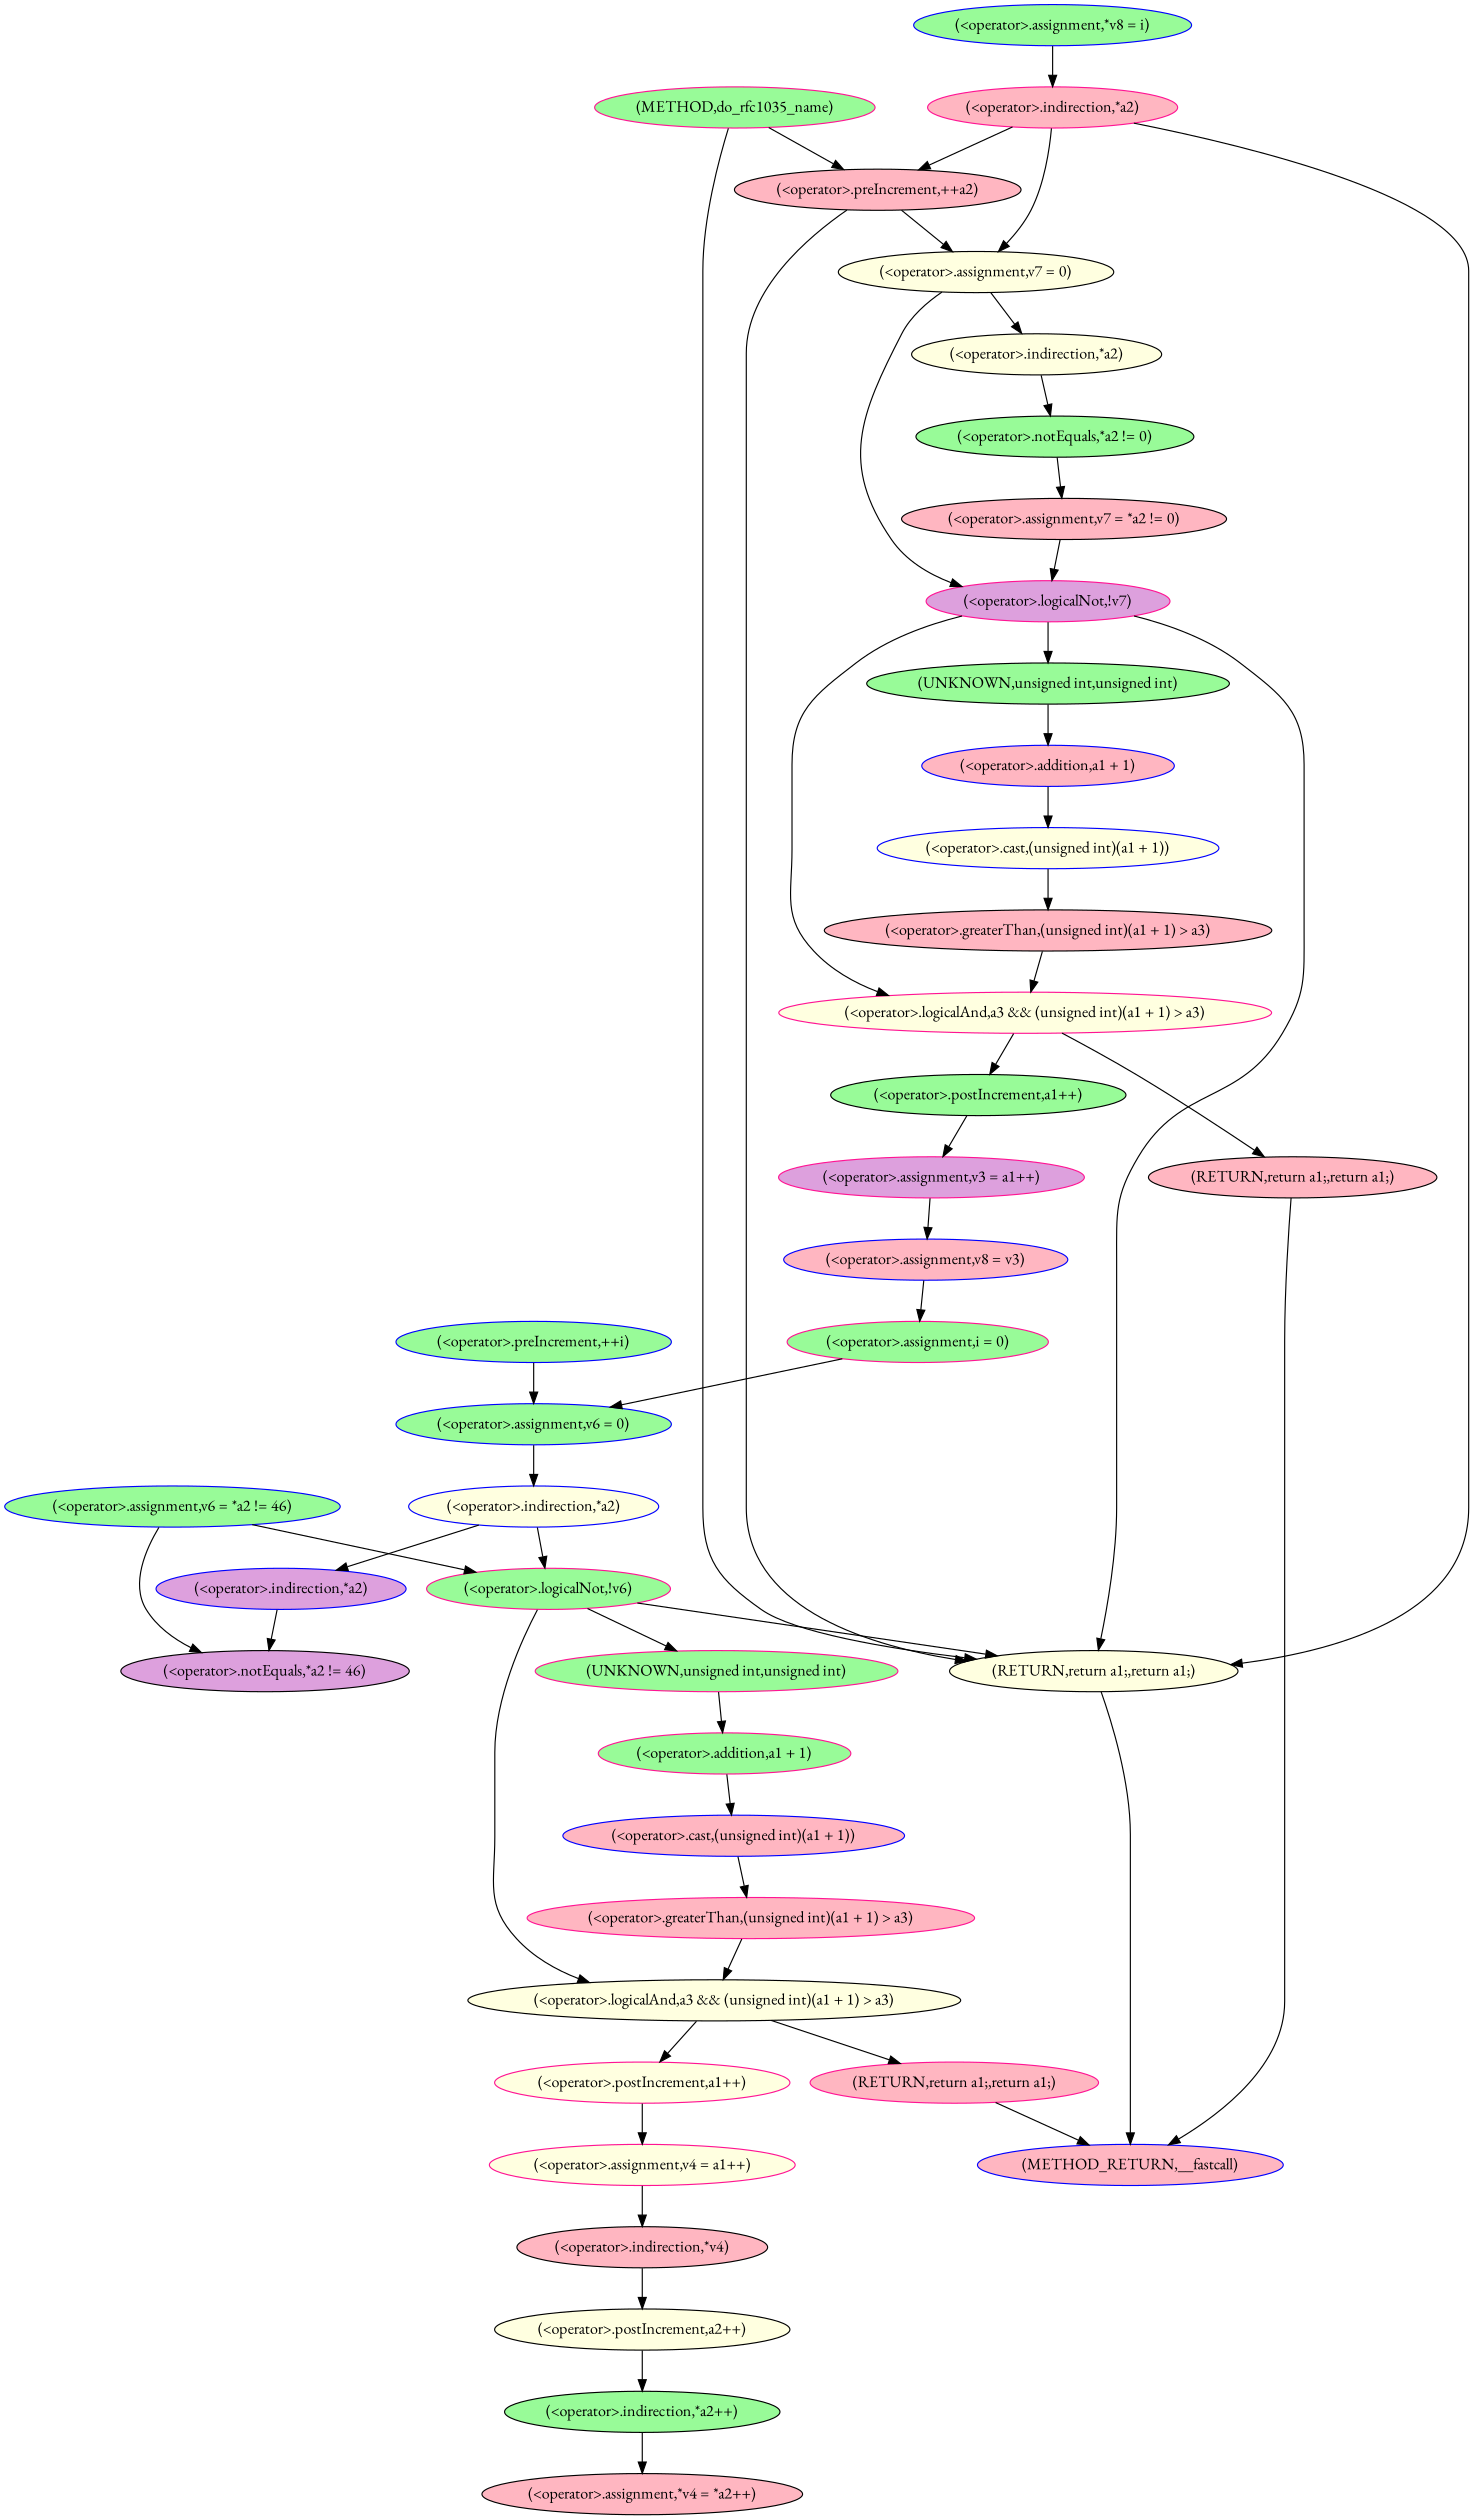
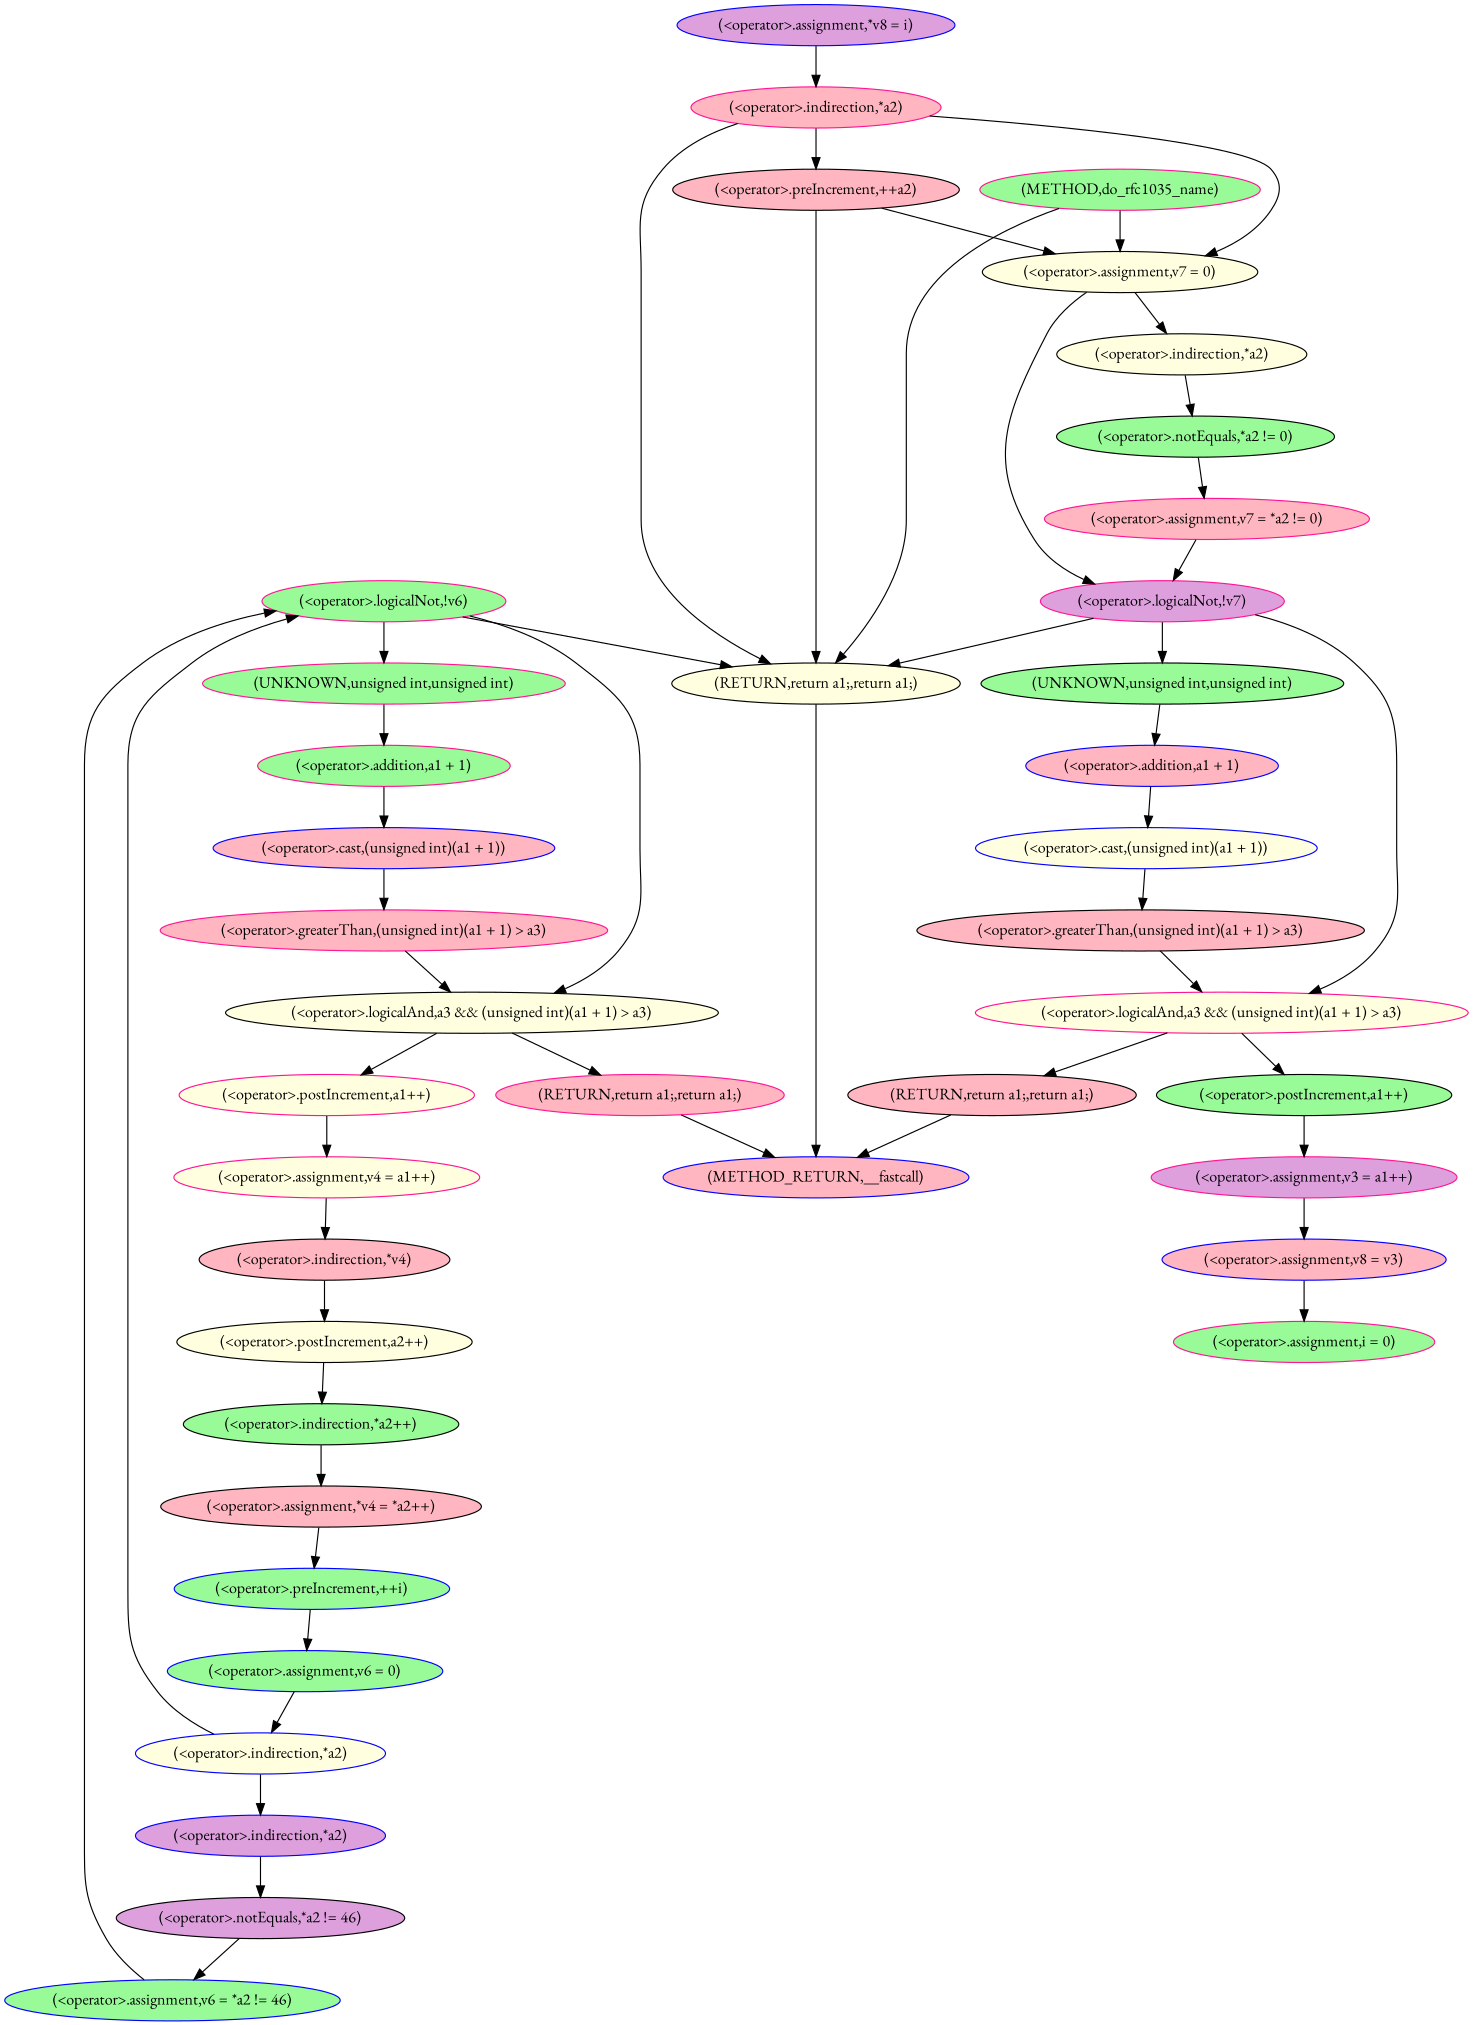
node "(<operator>.assignment,*v8 = i)": fillcolor palegreen -> plum
edge "(METHOD,do_rfc1035_name)" -> "(<operator>.preIncrement,++a2)": now "(METHOD,do_rfc1035_name)" -> "(<operator>.assignment,v7 = 0)"
node "(<operator>.assignment,v7 = *a2 != 0)": color black -> deeppink
edge "(<operator>.assignment,i = 0)" -> "(<operator>.assignment,v6 = 0)": removed
edge "(<operator>.assignment,*v4 = *a2++)" -> "(<operator>.preIncrement,++i)": added
edge "(<operator>.assignment,v6 = *a2 != 46)" -> "(<operator>.notEquals,*a2 != 46)": reversed
